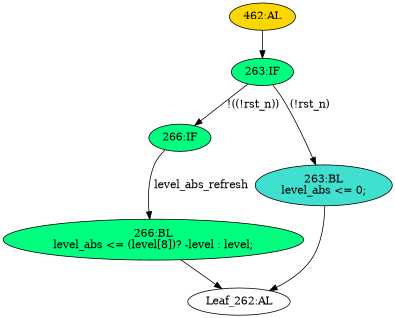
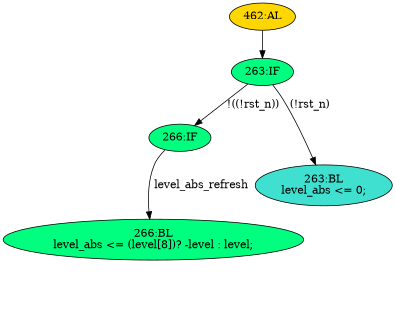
node "Leaf_262:AL": removed
